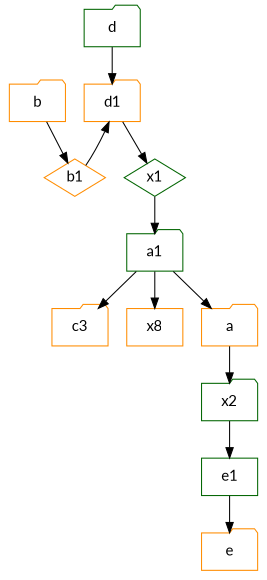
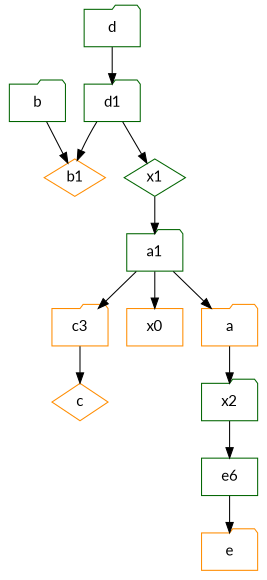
node "b": color darkorange -> darkgreen
node "d1": color darkorange -> darkgreen
edge "b1" -> "d1": reversed
node "x8": label "x8" -> "x0"
node "c": added
node "e1": label "e1" -> "e6"
